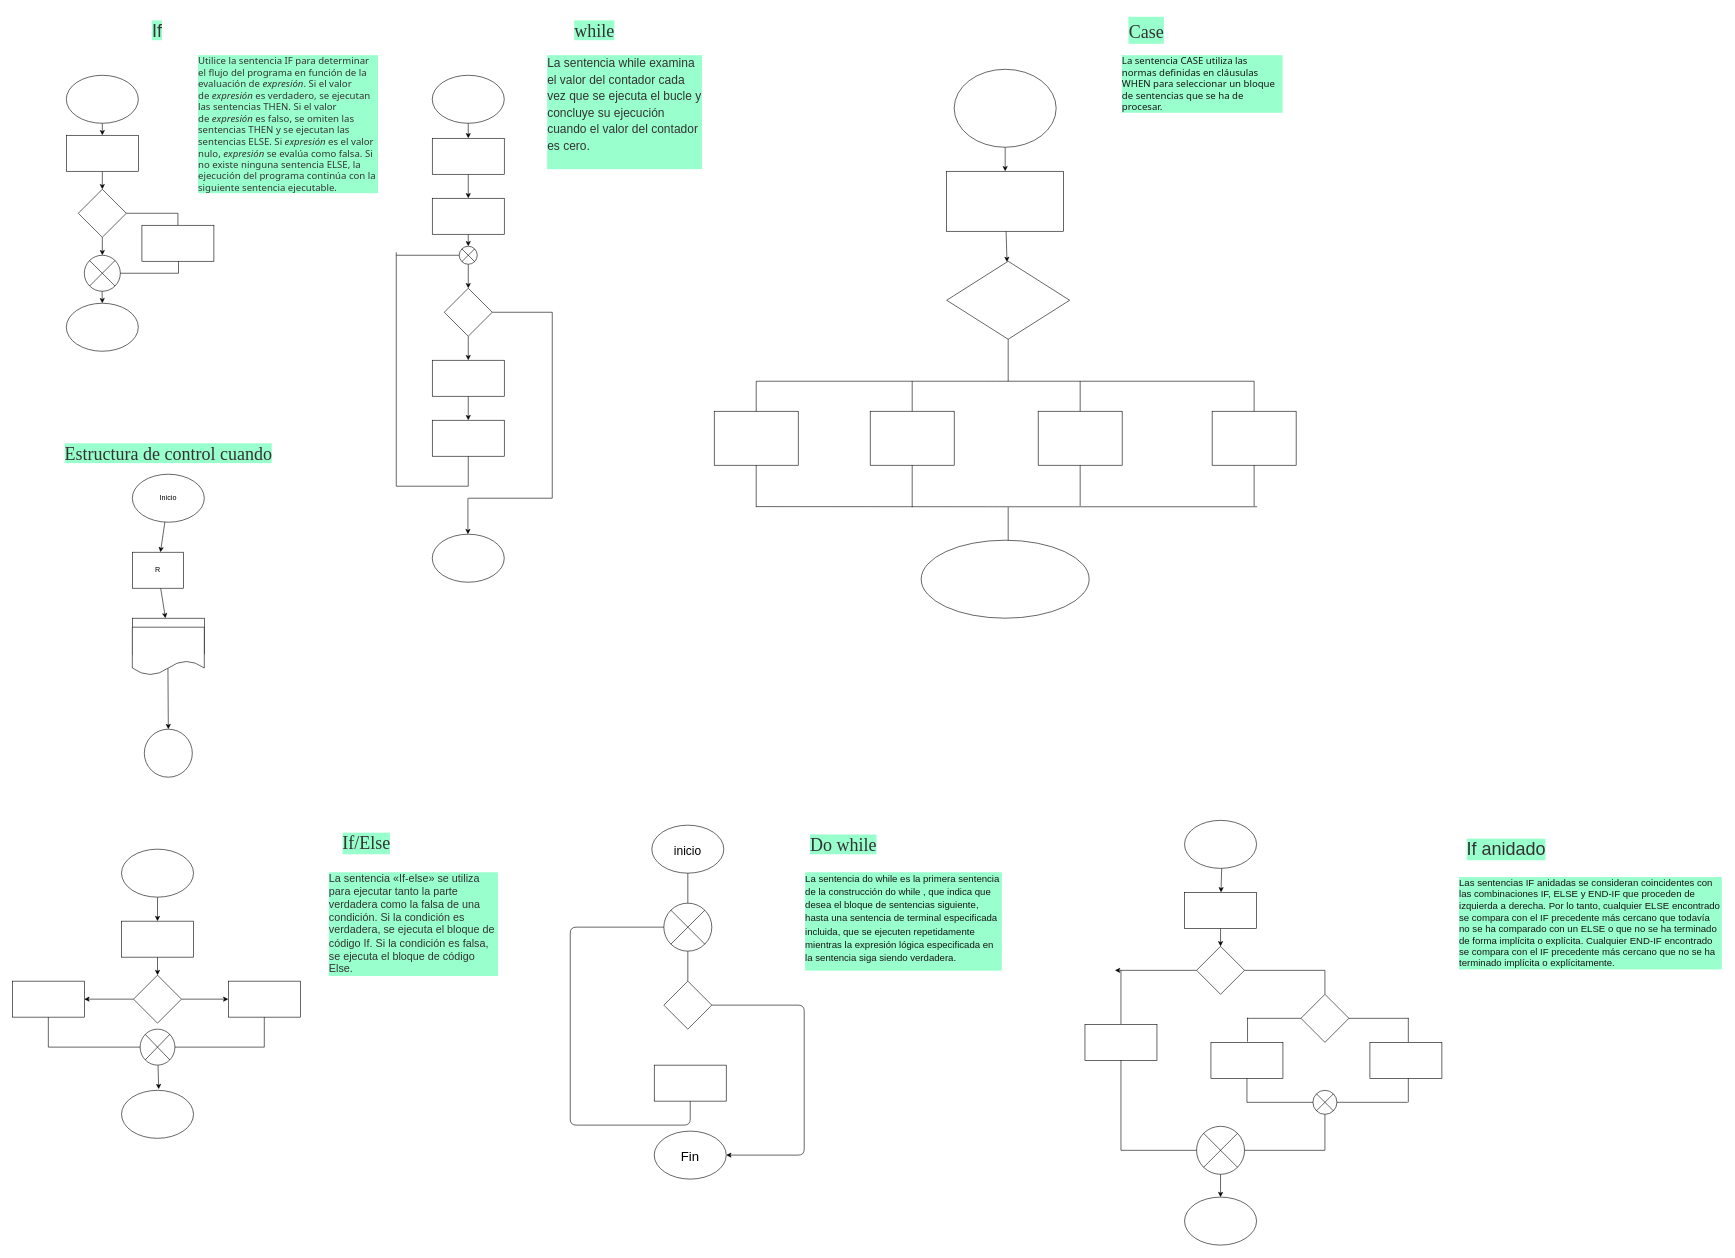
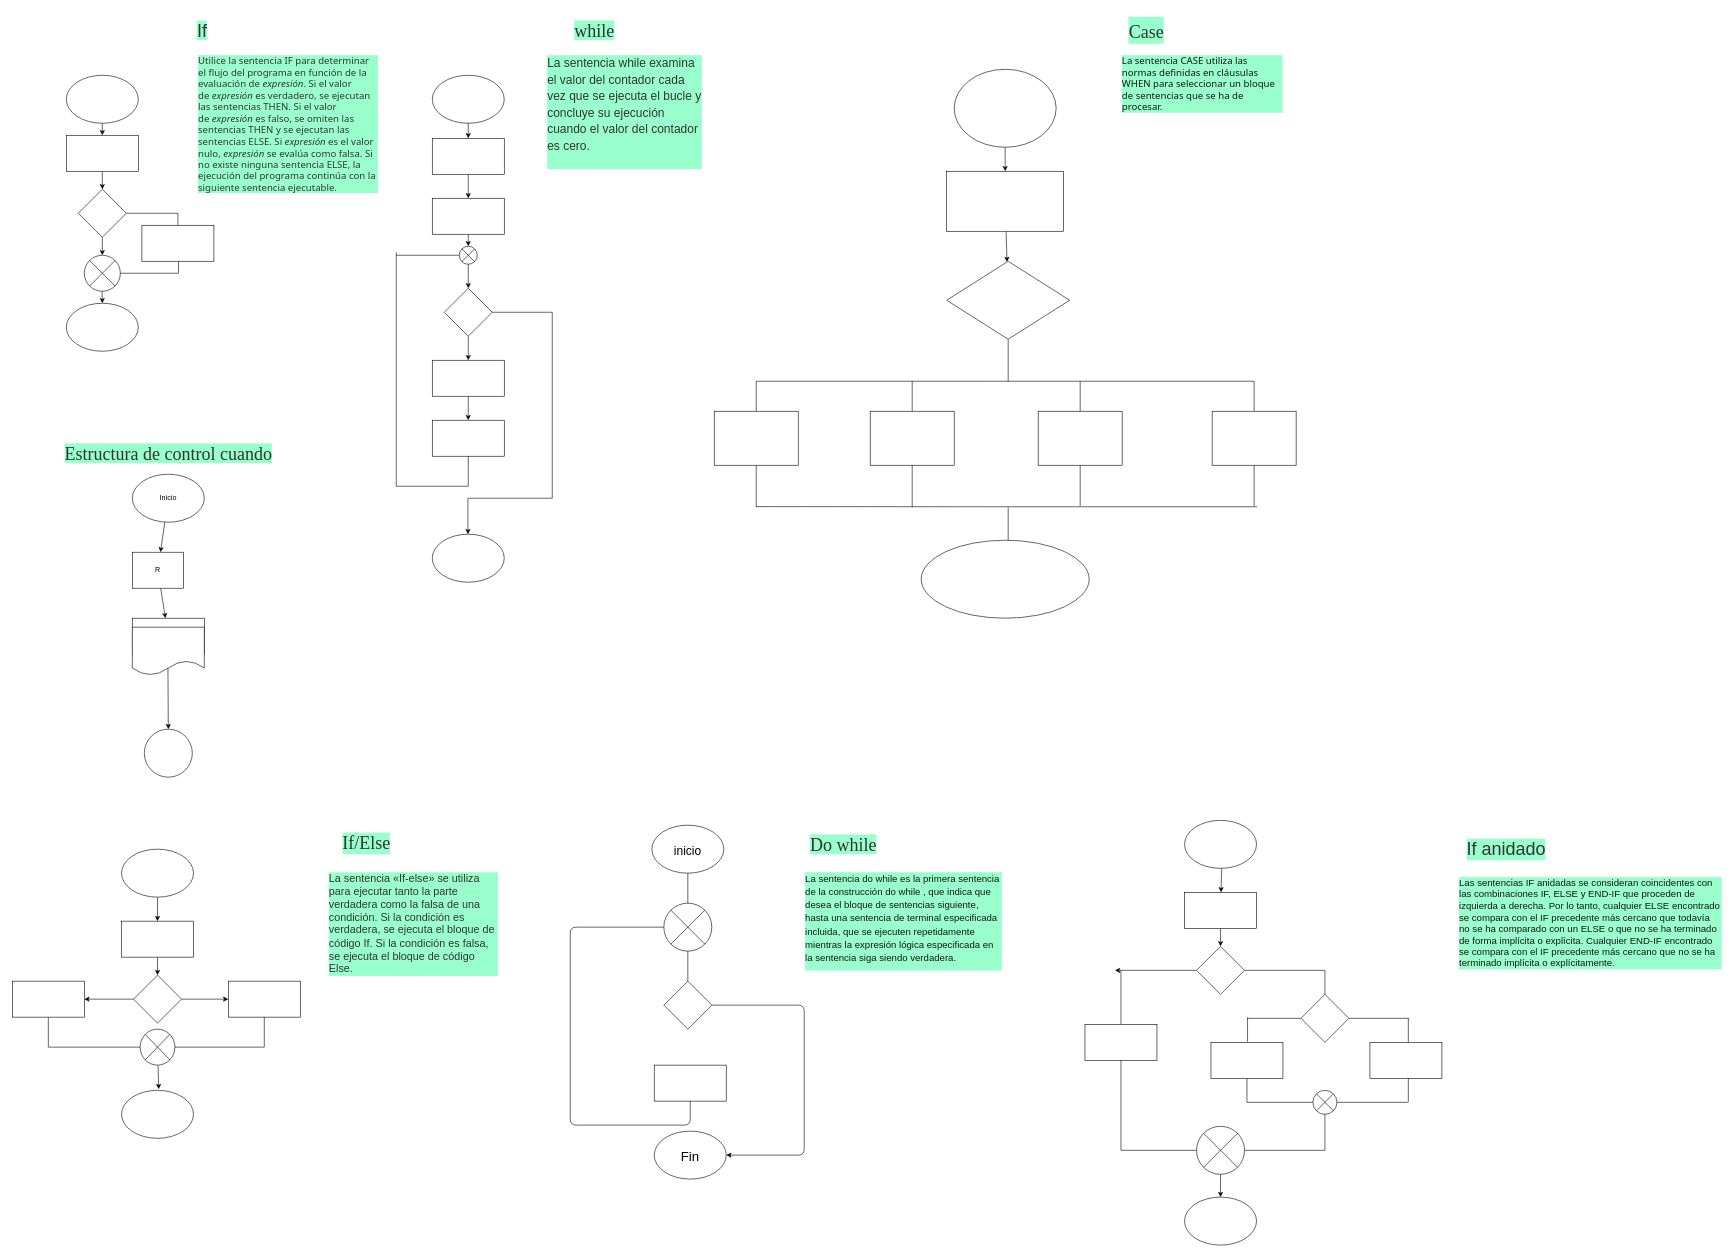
node "If": moved (157, 30) -> (202, 30)
